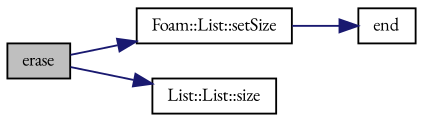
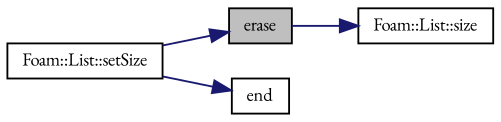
edge "erase" -> "Foam::List::setSize": reversed
node "List::List::size": label "List::List::size" -> "Foam::List::size"
